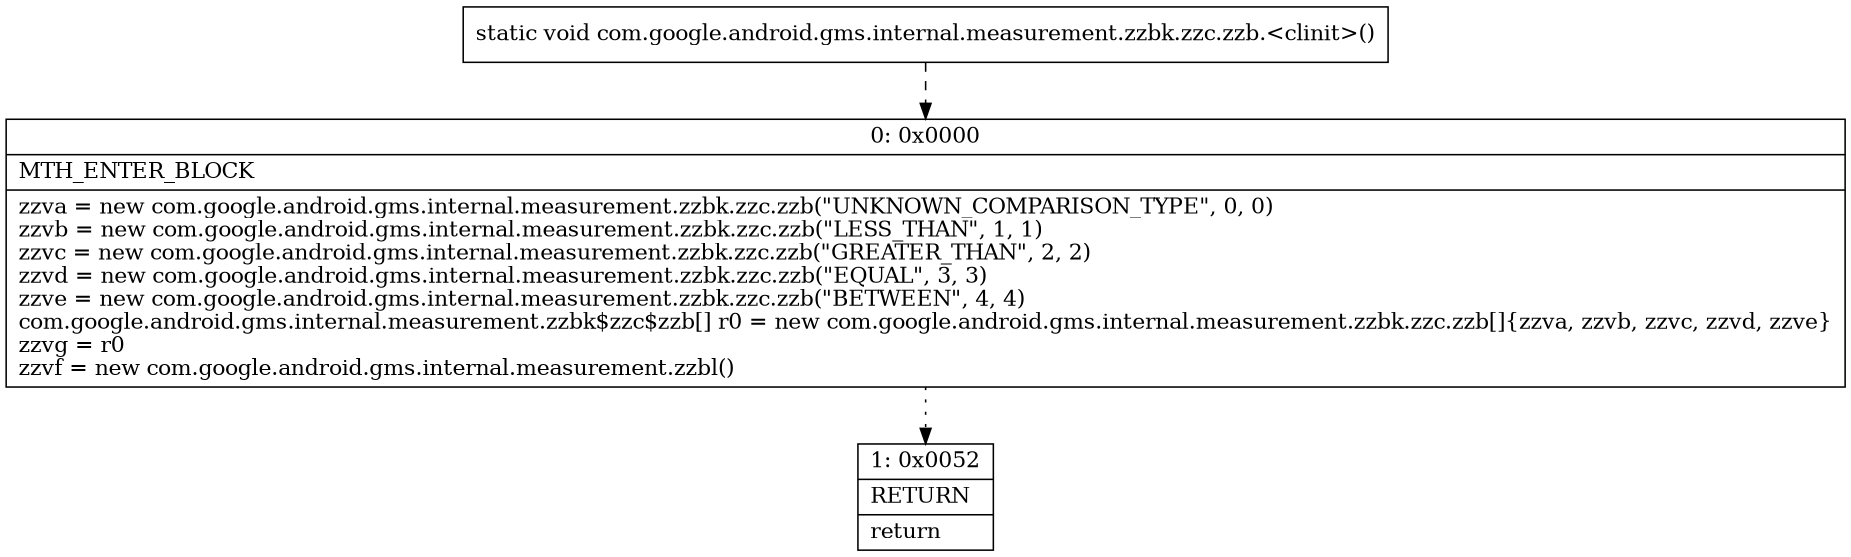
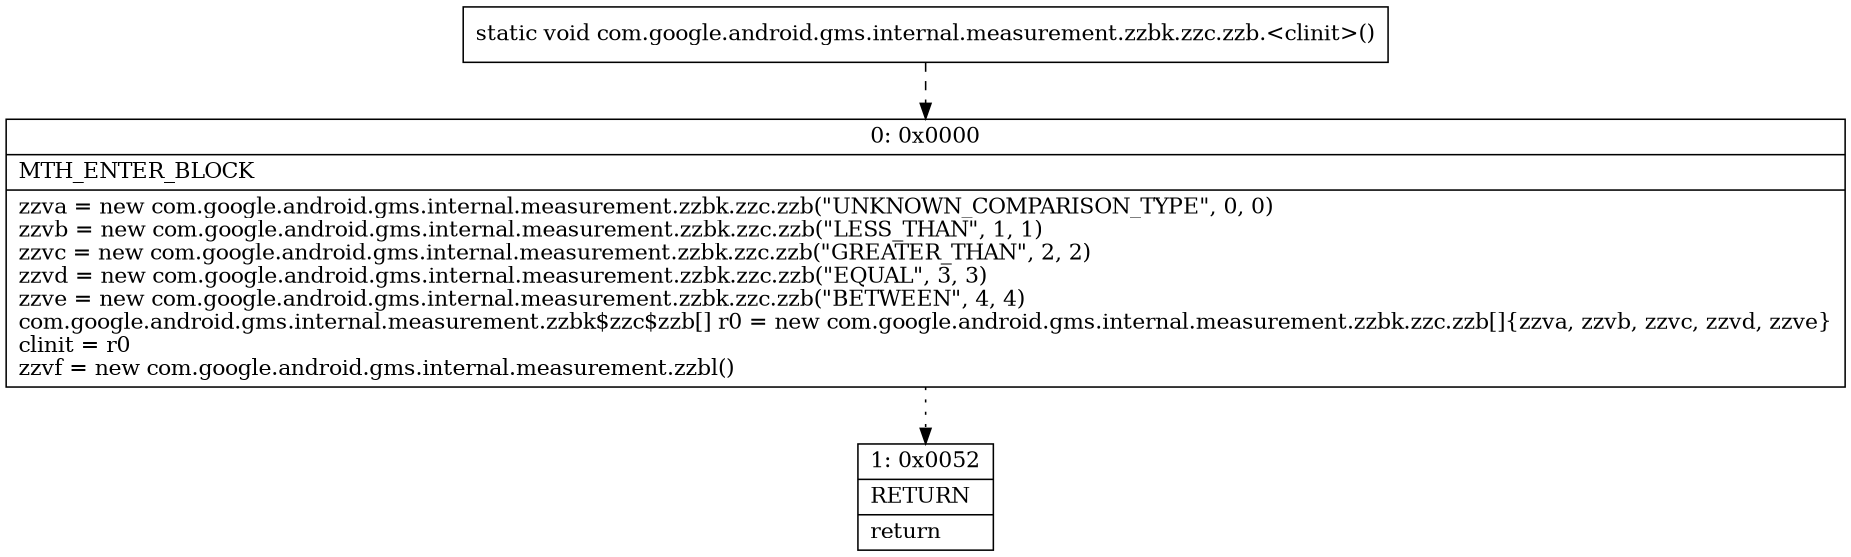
node "0: 0x0000": text "zzvg = r0" -> "clinit = r0"
